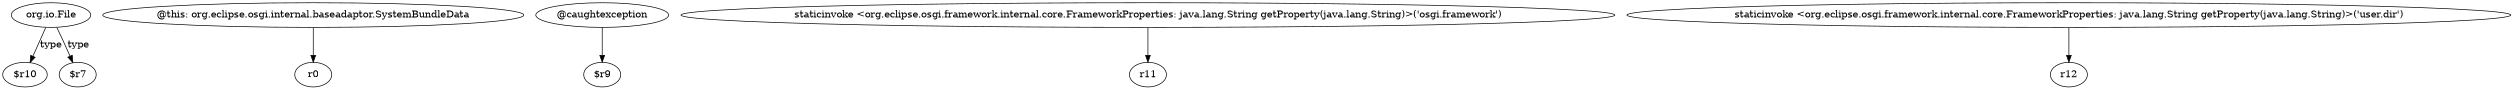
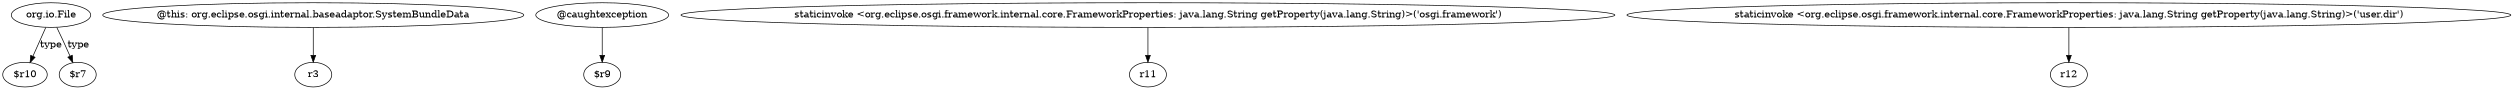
node "r0": label "r0" -> "r3"
